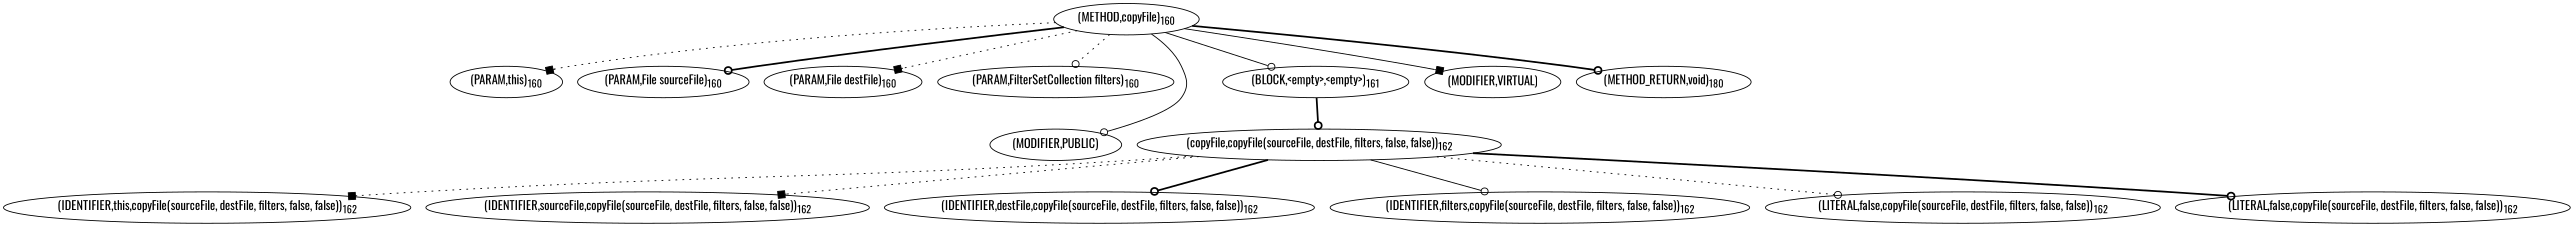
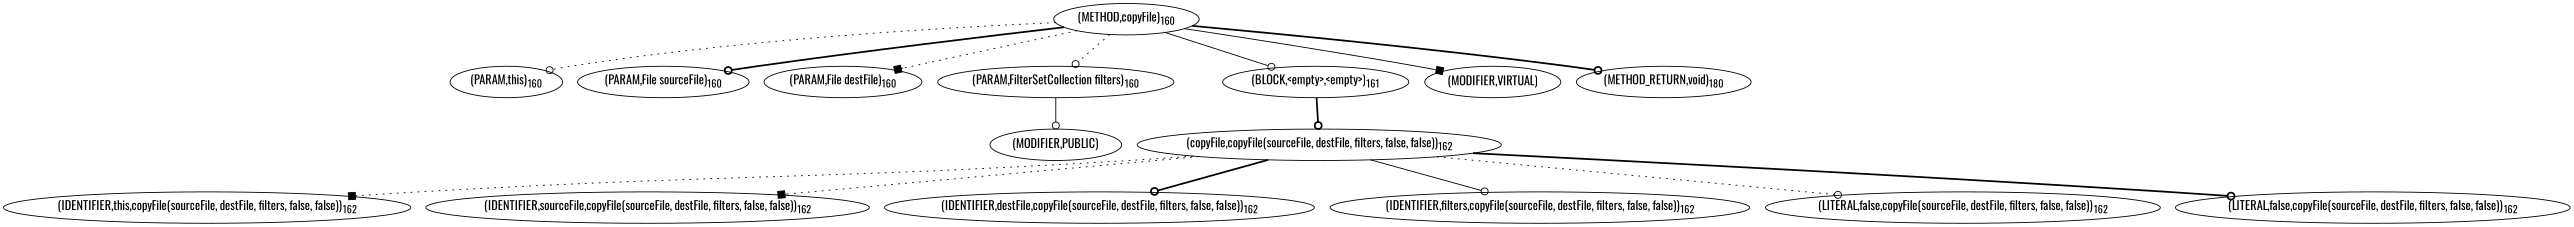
edge "(METHOD,copyFile)" -> "(PARAM,this)": arrowhead box -> odot
edge "(METHOD,copyFile)" -> "(MODIFIER,PUBLIC)": now "(PARAM,FilterSetCollection filters)" -> "(MODIFIER,PUBLIC)"
